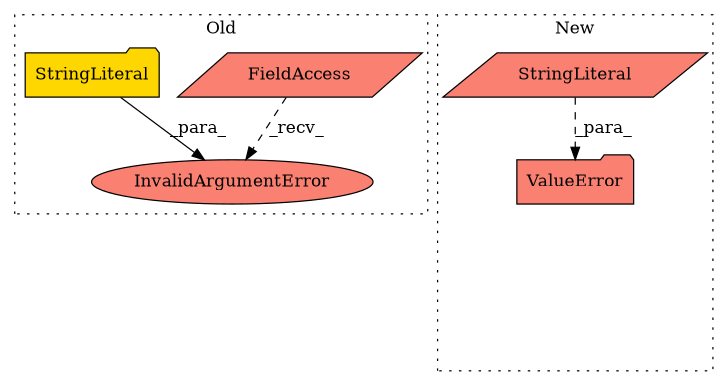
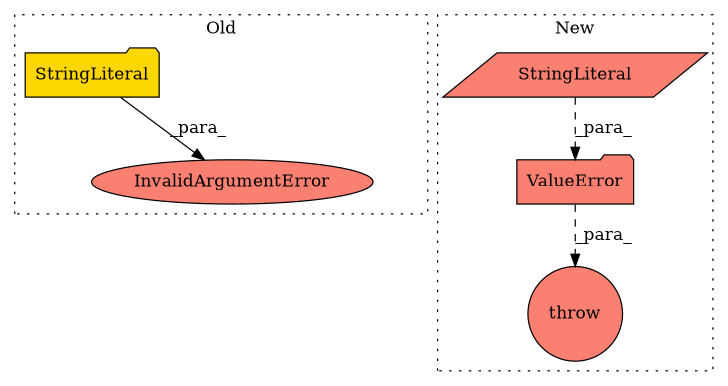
node "FieldAccess": removed
node "throw": added
